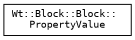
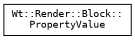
node "Wt::Block::Block:: PropertyValue": label "Wt::Block::Block:: PropertyValue" -> "Wt::Render::Block:: PropertyValue"
